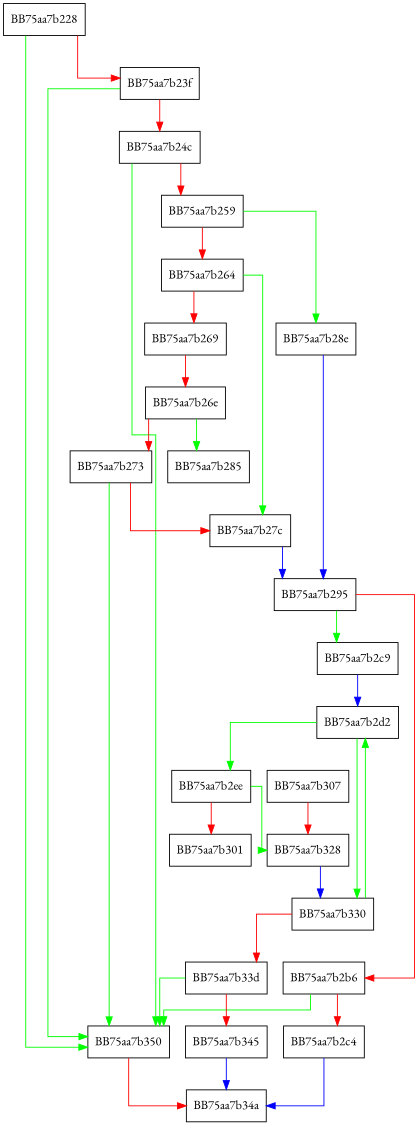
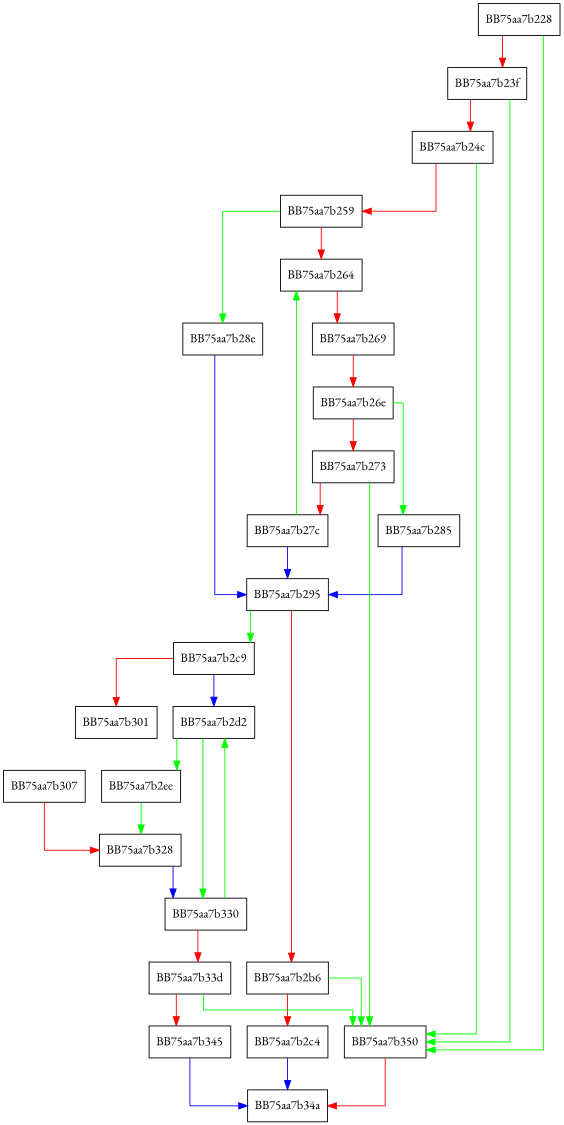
edge "BB75aa7b264" -> "BB75aa7b27c": reversed
edge "BB75aa7b285" -> "BB75aa7b295": added
edge "BB75aa7b2ee" -> "BB75aa7b301": now "BB75aa7b2c9" -> "BB75aa7b301"
